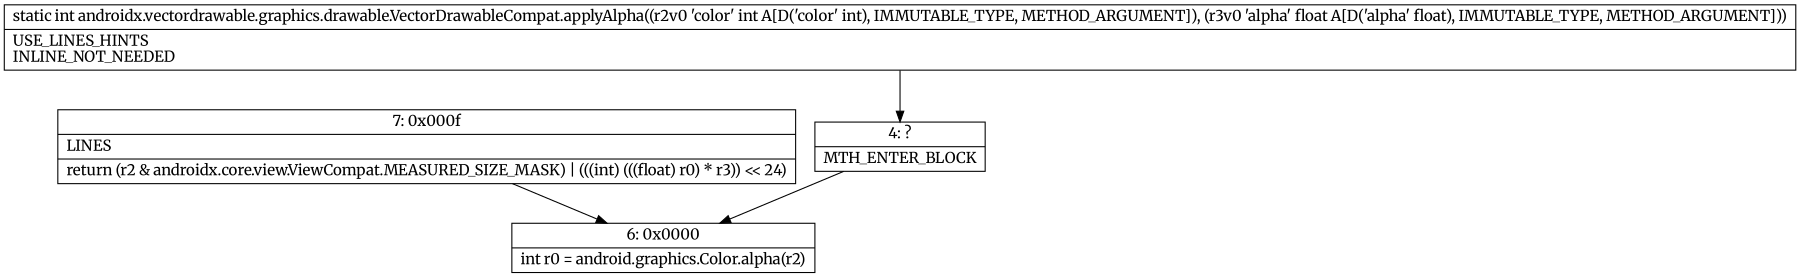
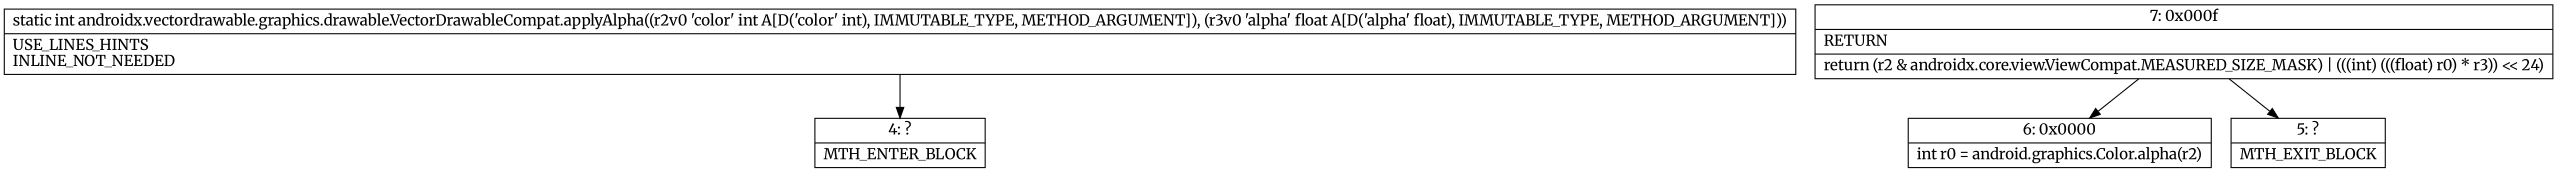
node "5: ?": added
node "7: 0x000f": text "LINES" -> "RETURN"
edge "4: ?" -> "6: 0x0000": removed
